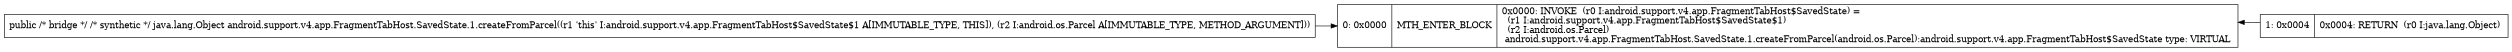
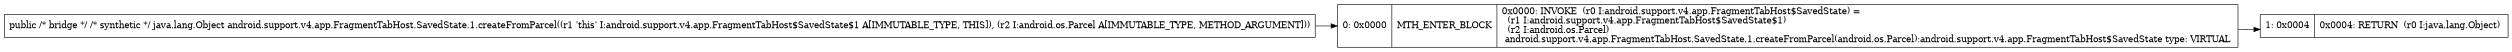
edge "1: 0x0004" -> "0: 0x0000": reversed
